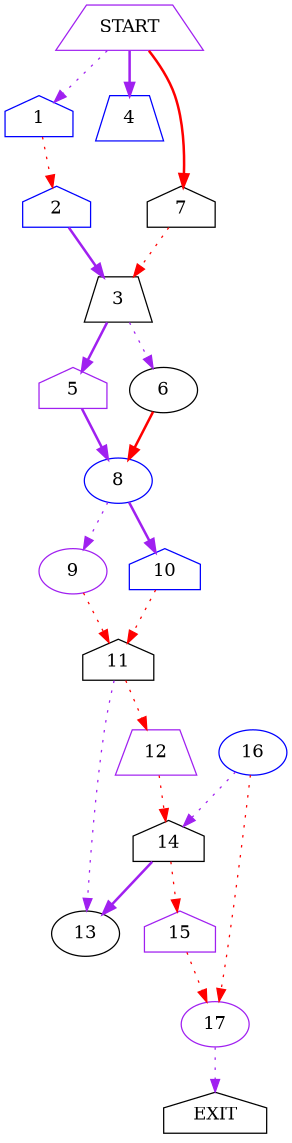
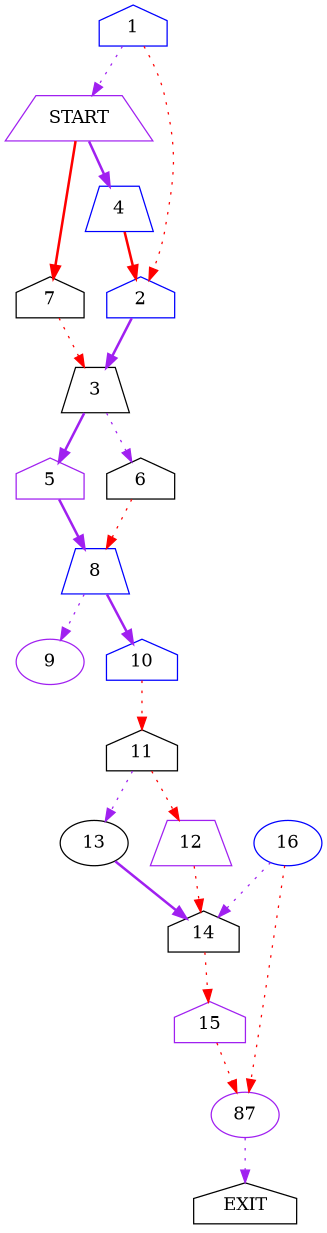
edge "START" -> "1": reversed
edge "4" -> "2": added
node "6": shape ellipse -> house
edge "6" -> "8": style bold -> dotted
node "8": shape ellipse -> trapezium
edge "9" -> "11": removed
edge "14" -> "13": reversed
node "17": label "17" -> "87"
